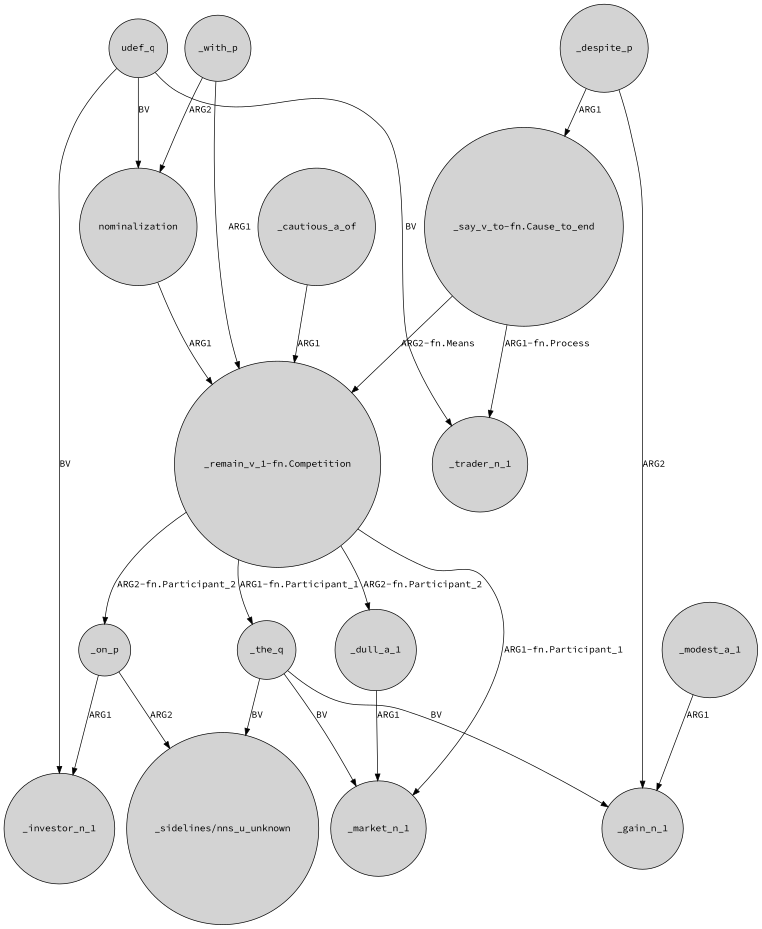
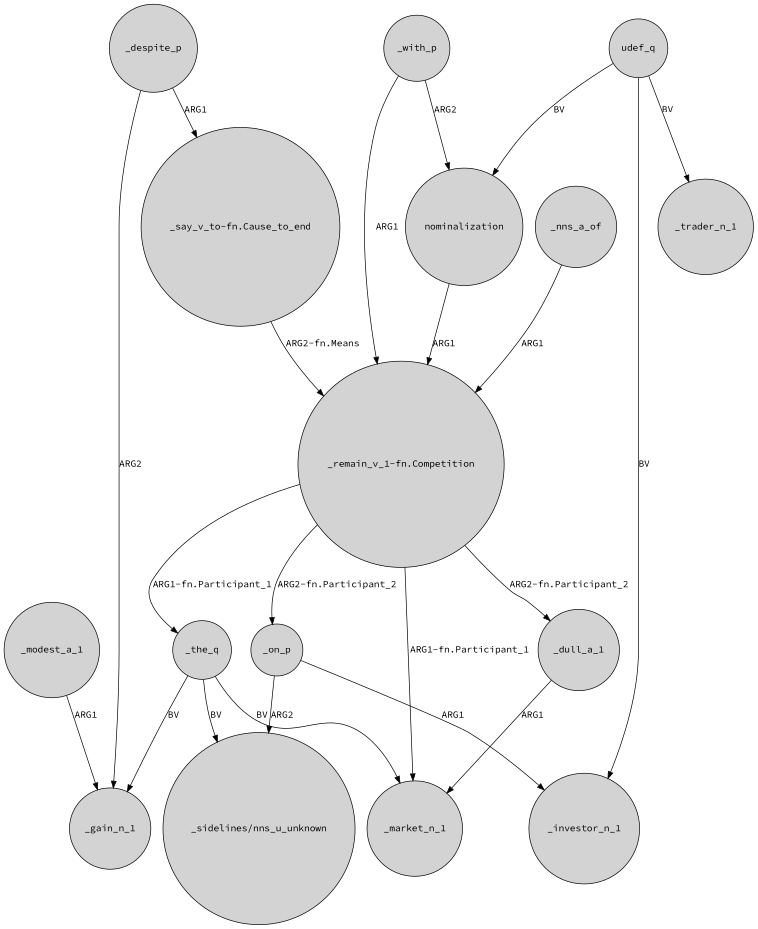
node "_cautious_a_of": label "_cautious_a_of" -> "_nns_a_of"
edge "_say_v_to-fn.Cause_to_end" -> "_trader_n_1": removed, label "ARG1-fn.Process"
